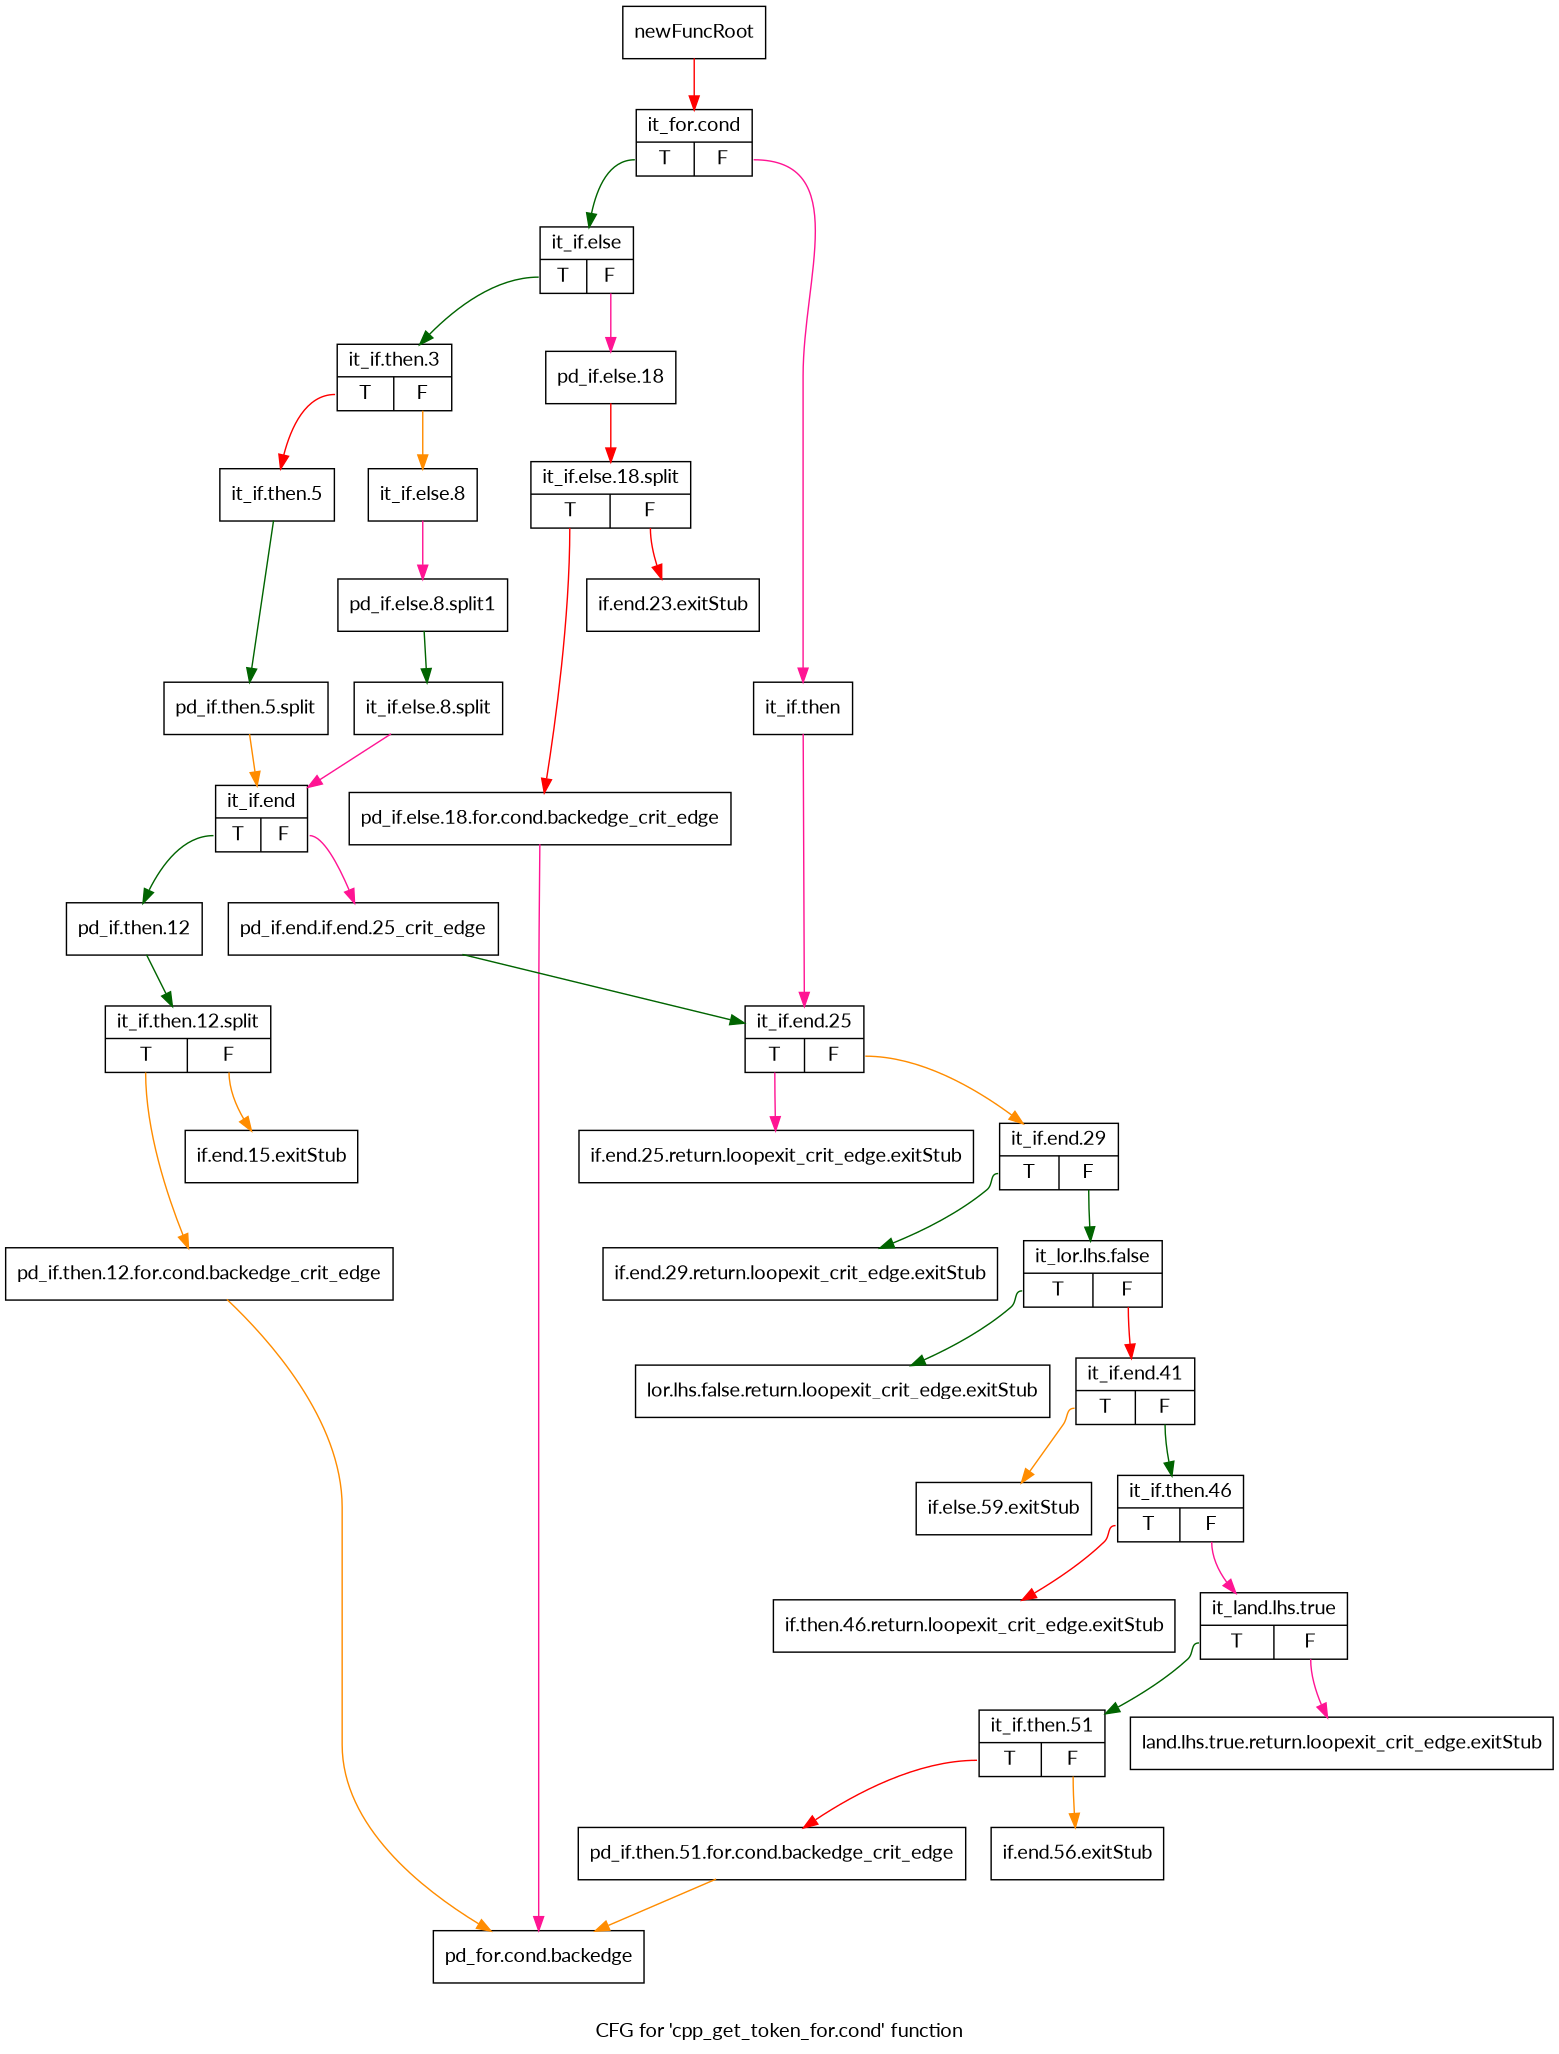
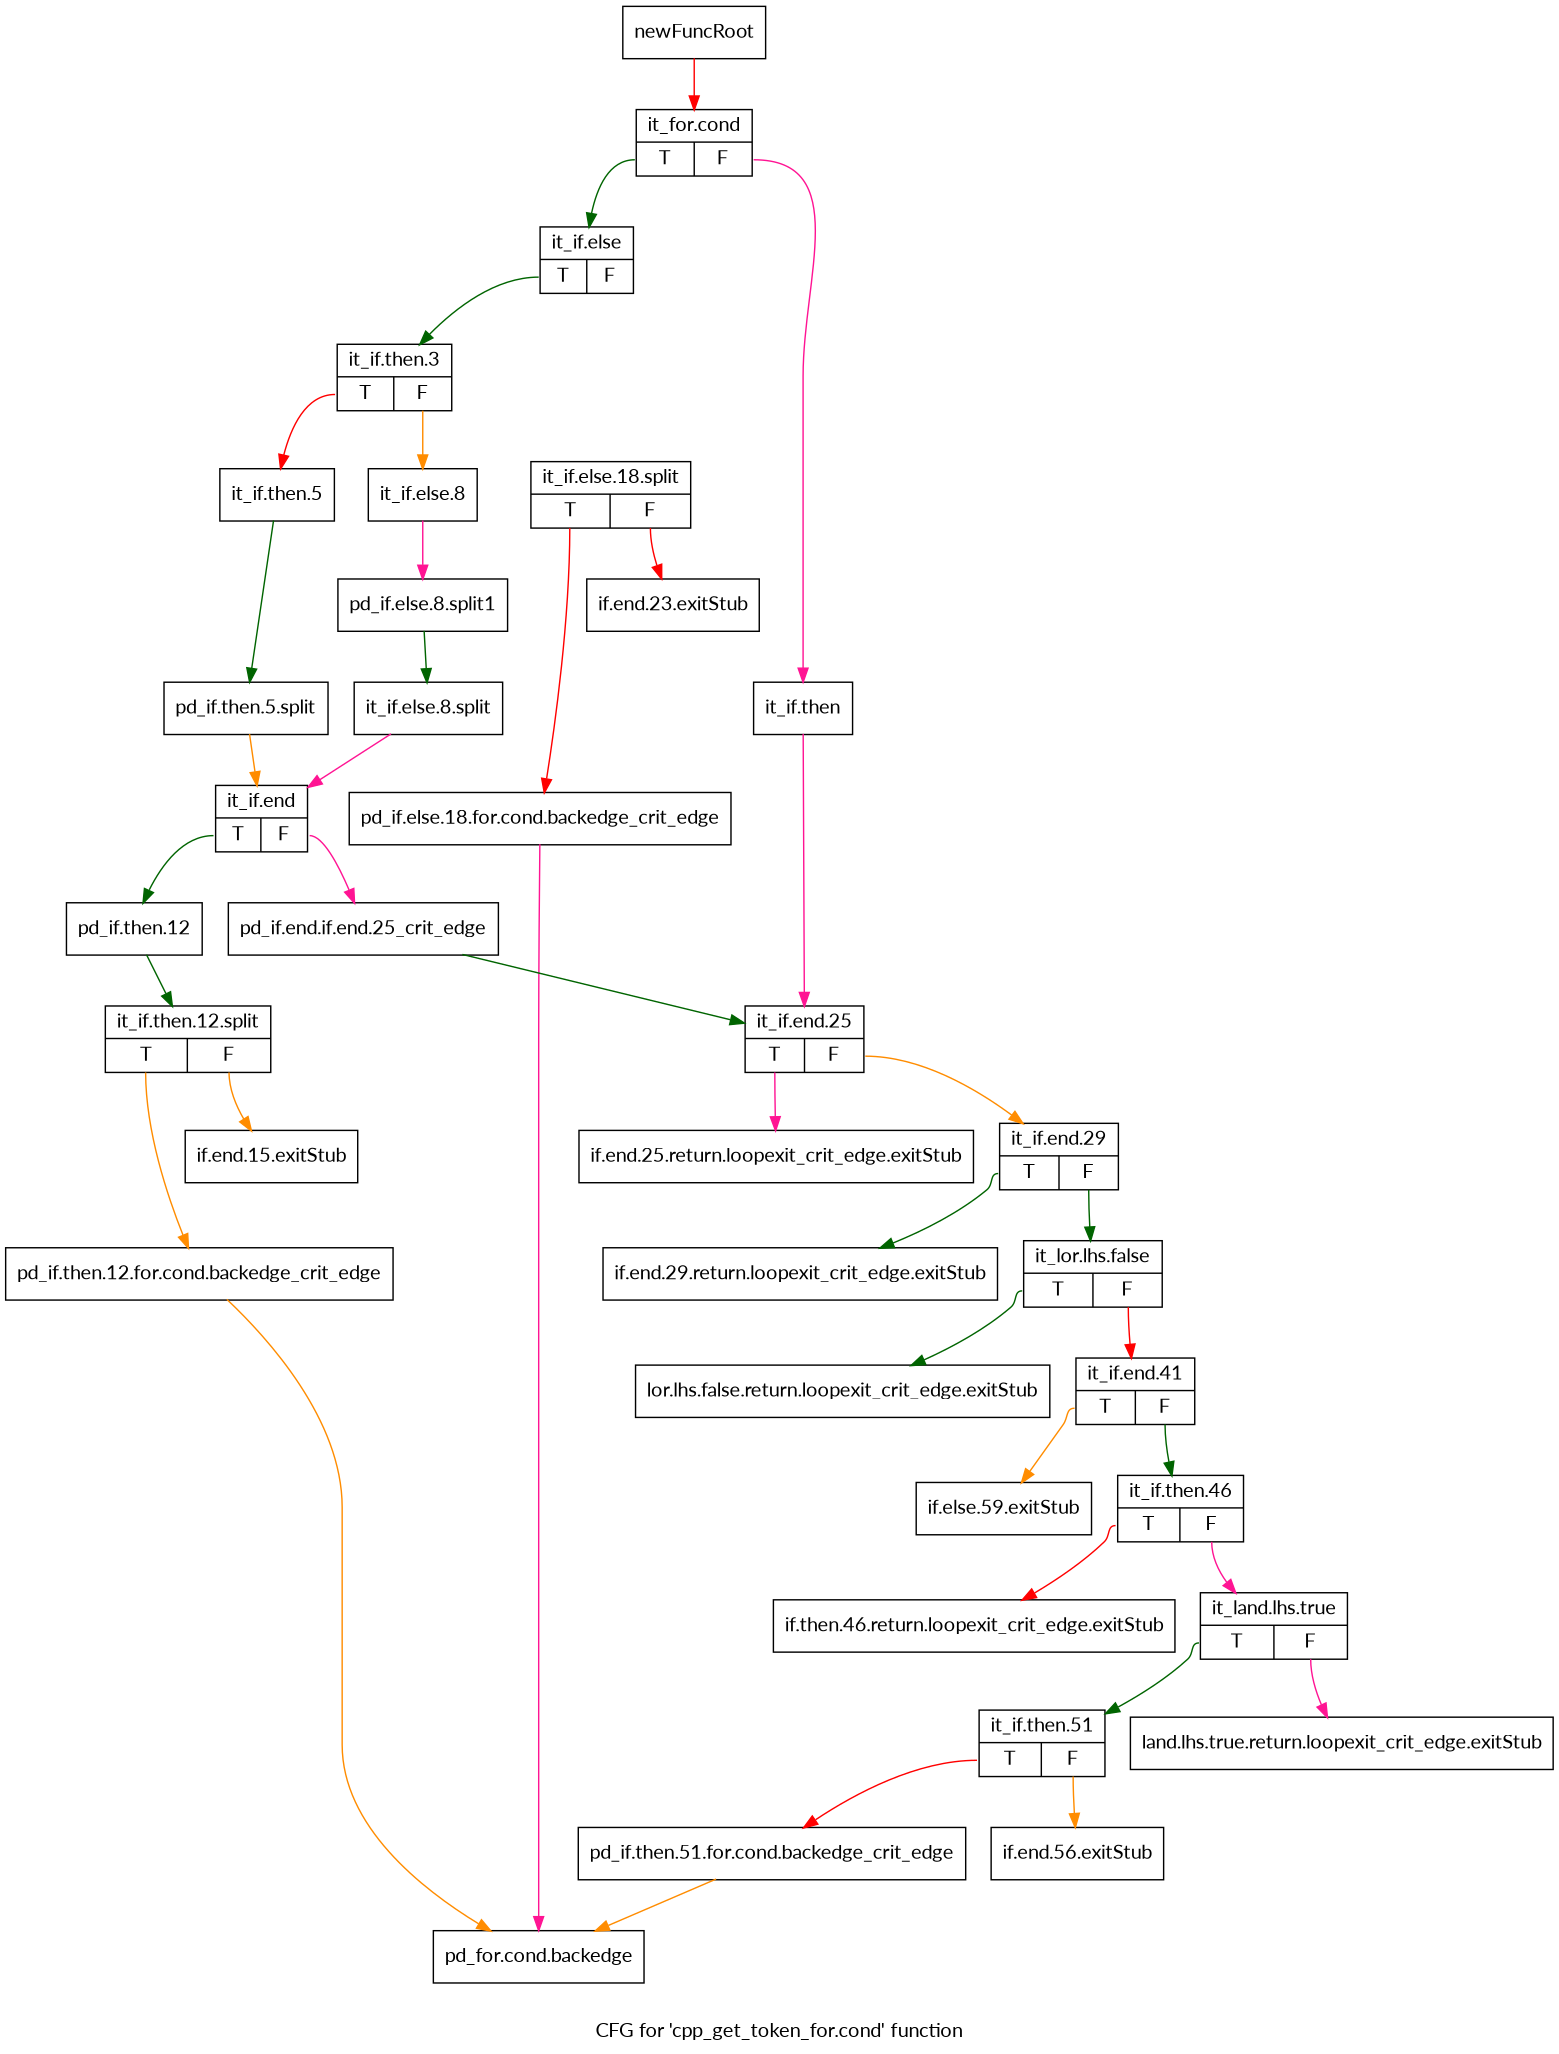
node "pd_if.else.18": removed
